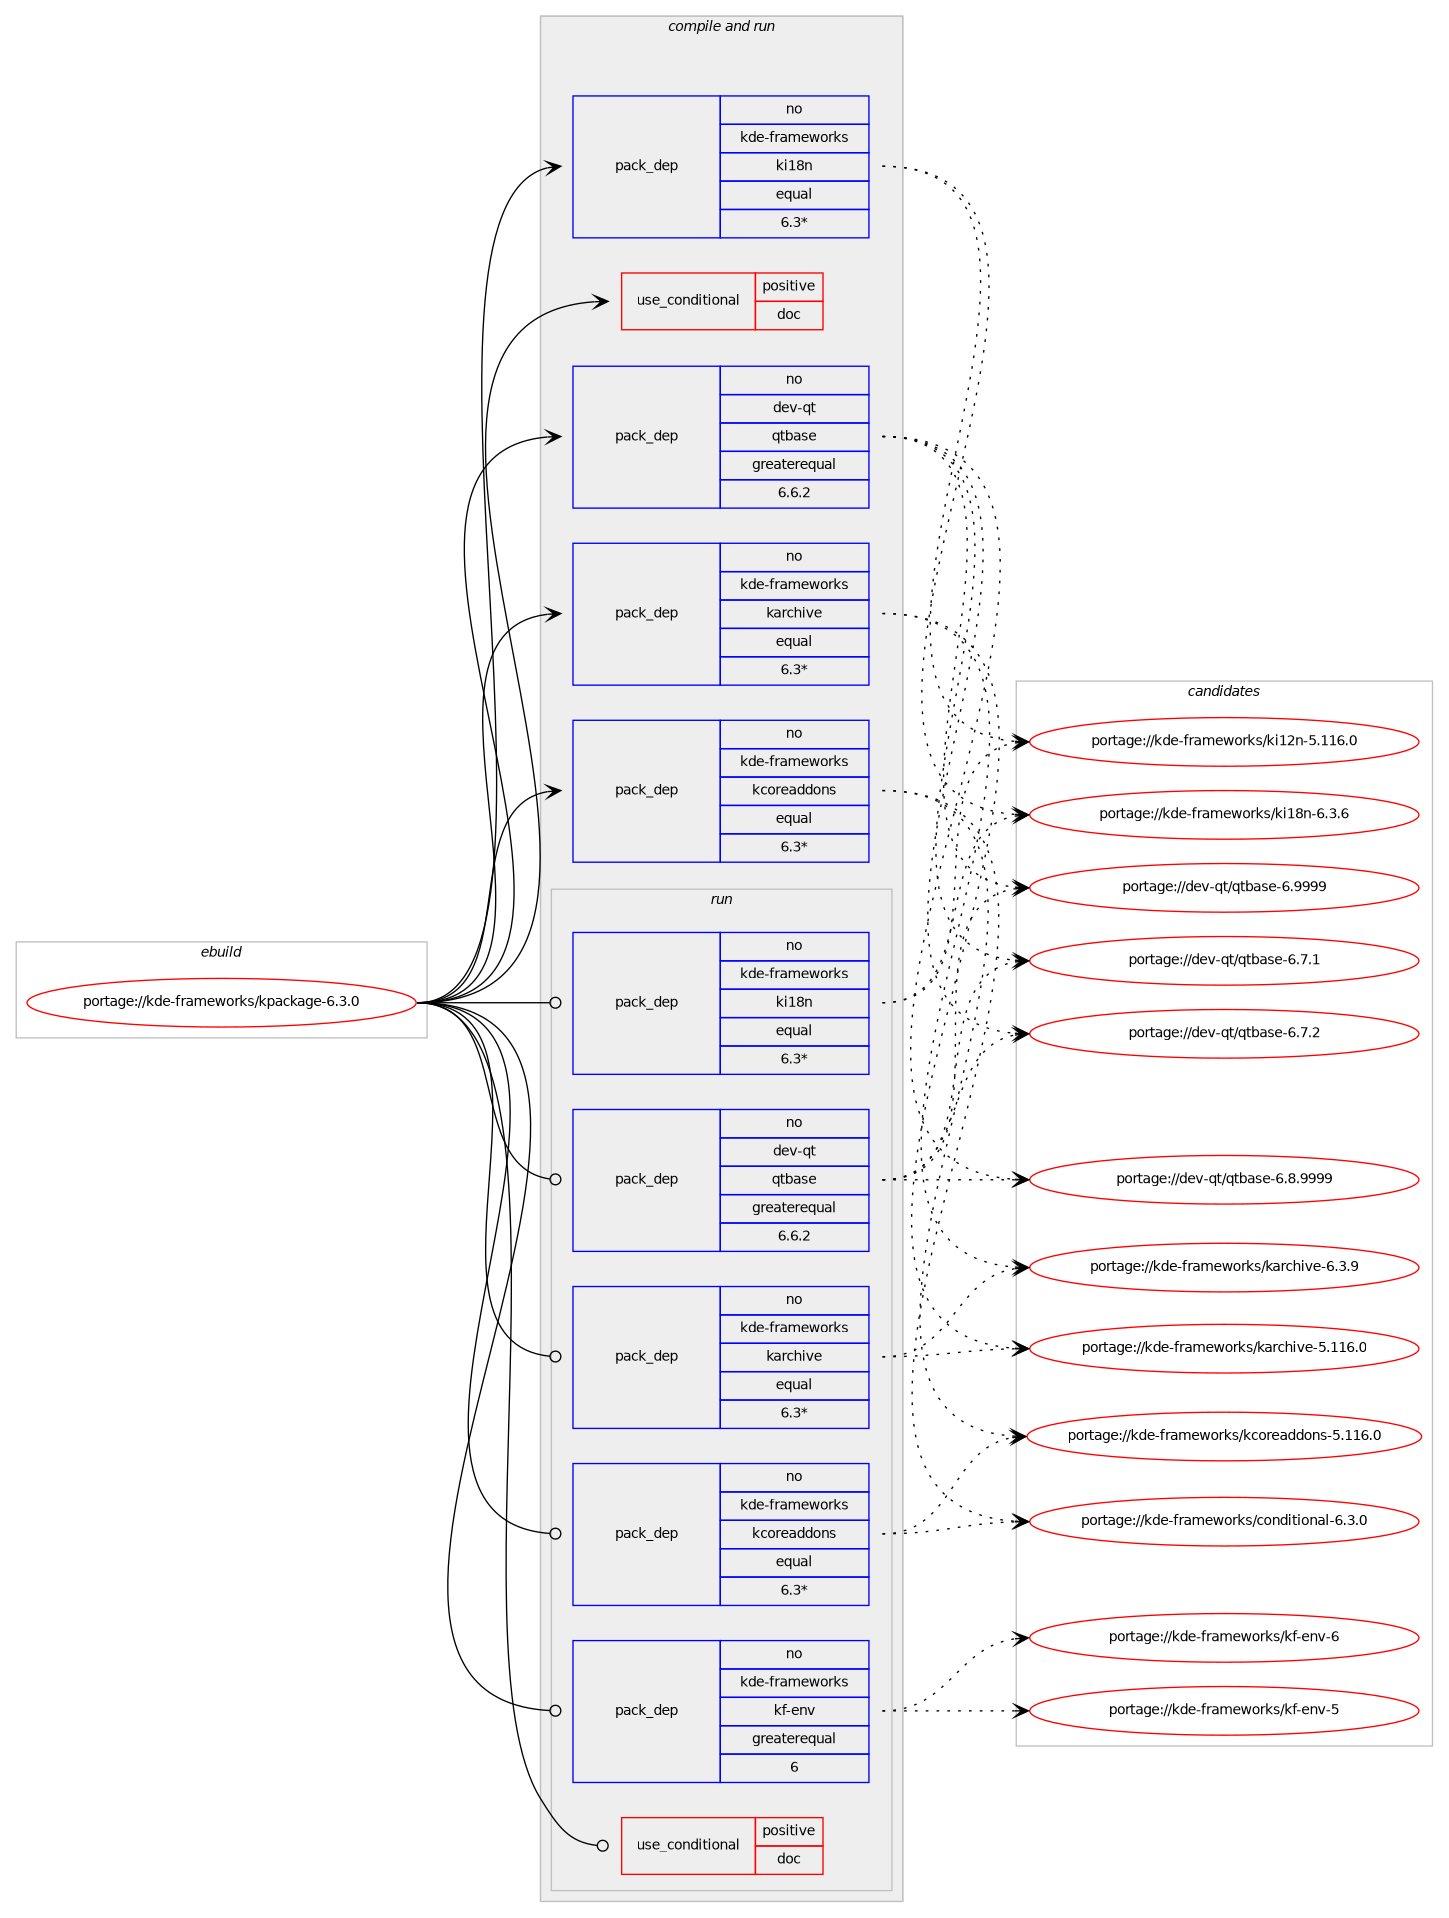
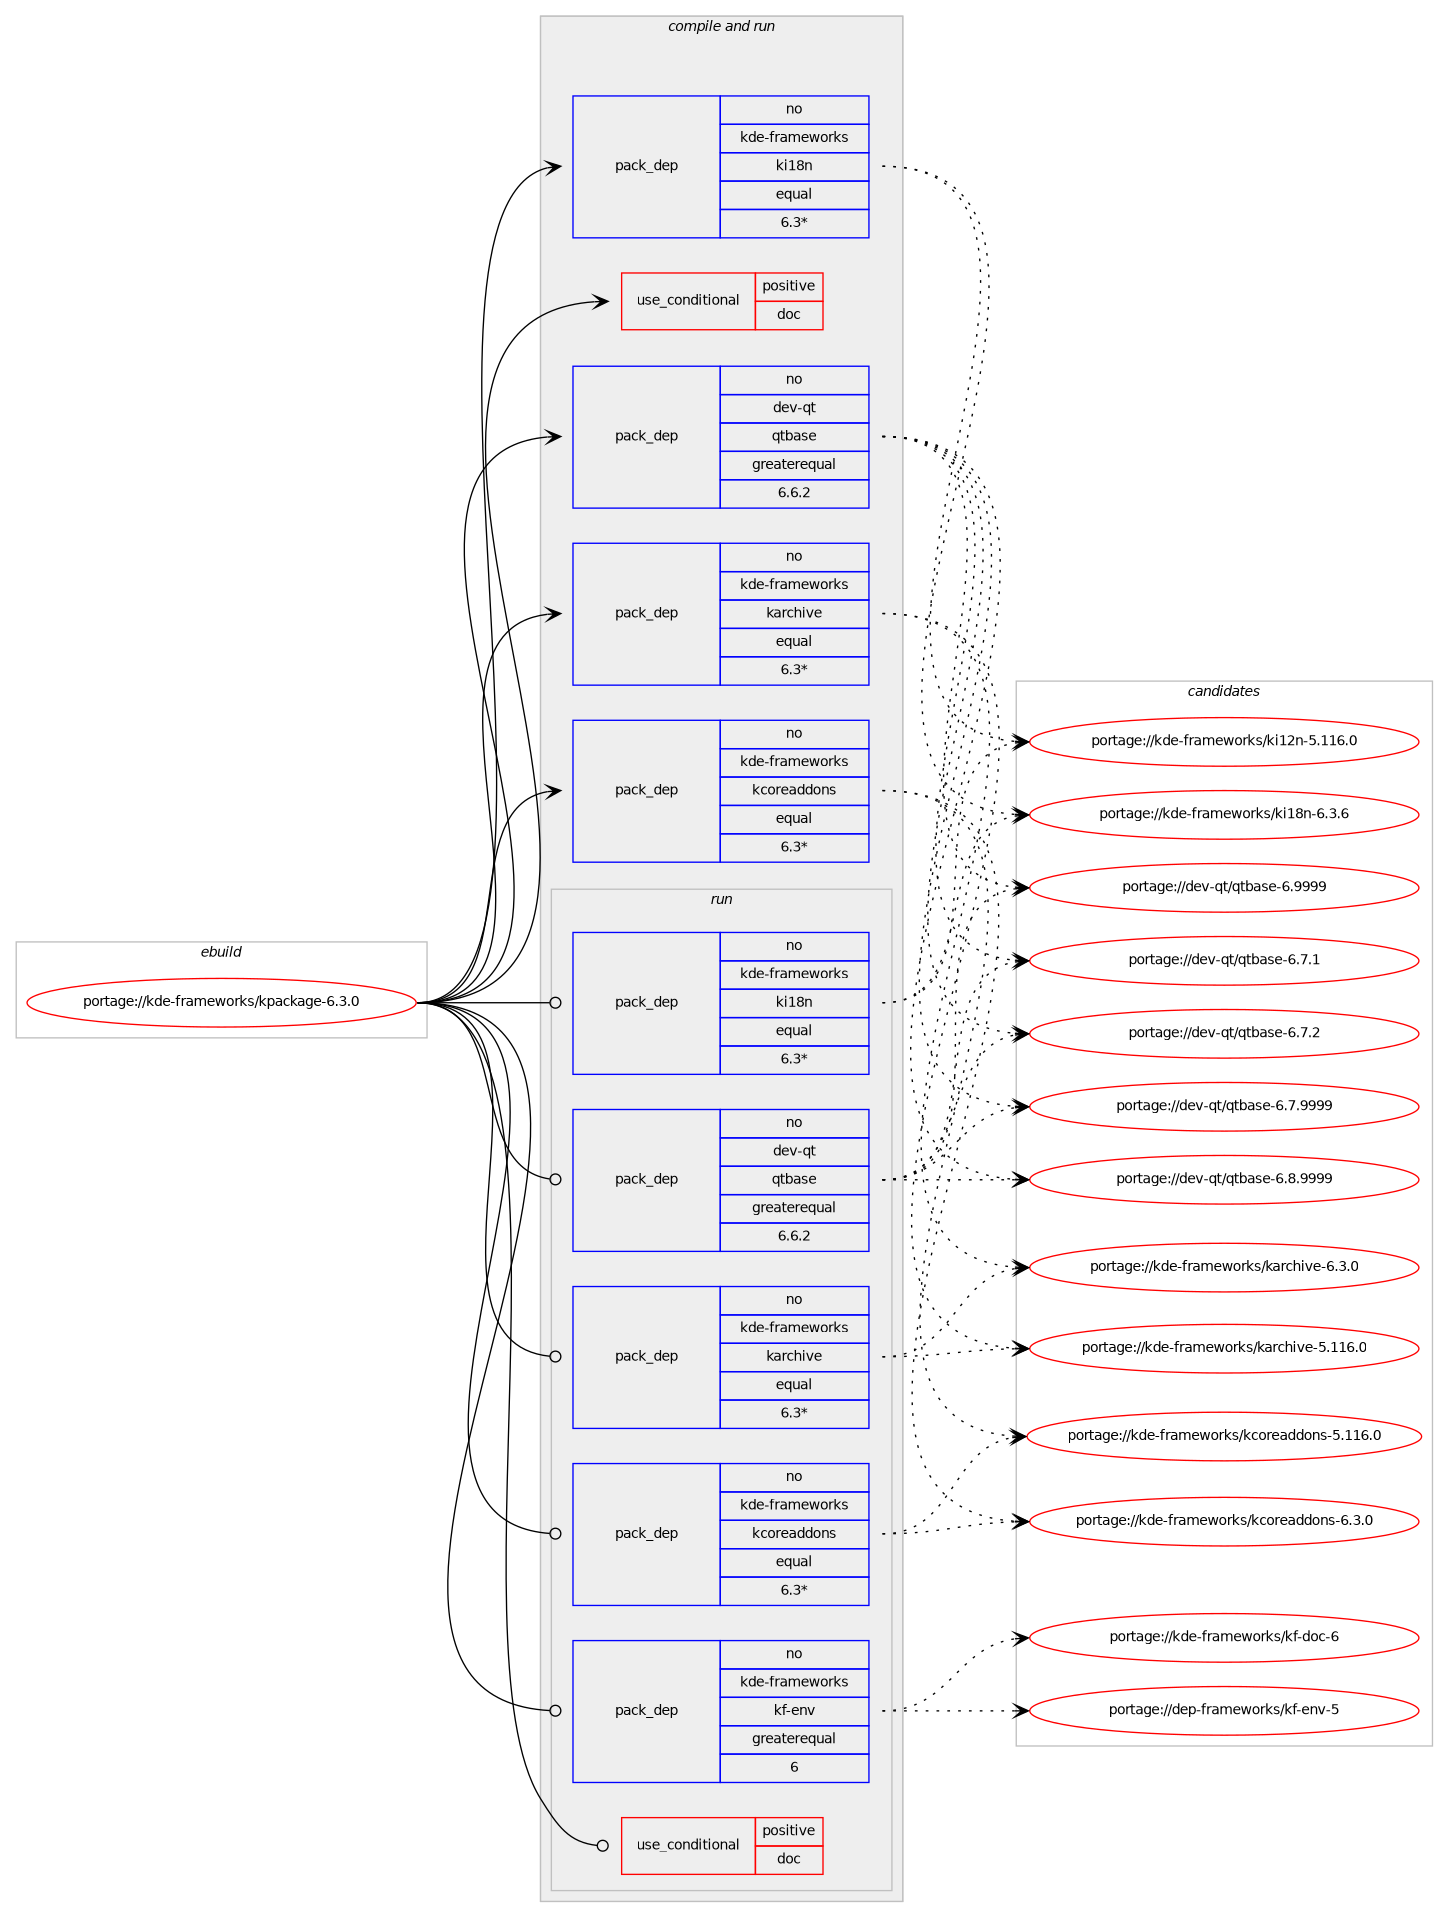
node "portage://dev-qt/qtbase-6.7.9999": added
node "portage://kde-frameworks/karchive-6.3.9": label "portage://kde-frameworks/karchive-6.3.9" -> "portage://kde-frameworks/karchive-6.3.0"
node "portage://kde-frameworks/conditional-6.3.0": label "portage://kde-frameworks/conditional-6.3.0" -> "portage://kde-frameworks/kcoreaddons-6.3.0"
node "portage://kde-frameworks/kf-env-6": label "portage://kde-frameworks/kf-env-6" -> "portage://kde-frameworks/kf-doc-6"
node "portage://kde-frameworks/kf-env-5": label "portage://kde-frameworks/kf-env-5" -> "portage://dep-frameworks/kf-env-5"
